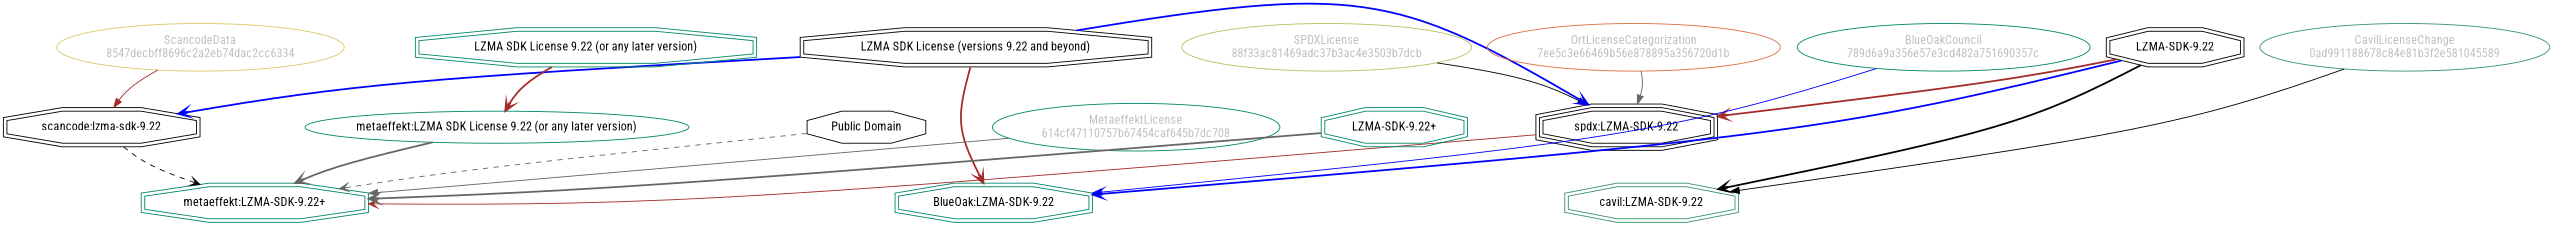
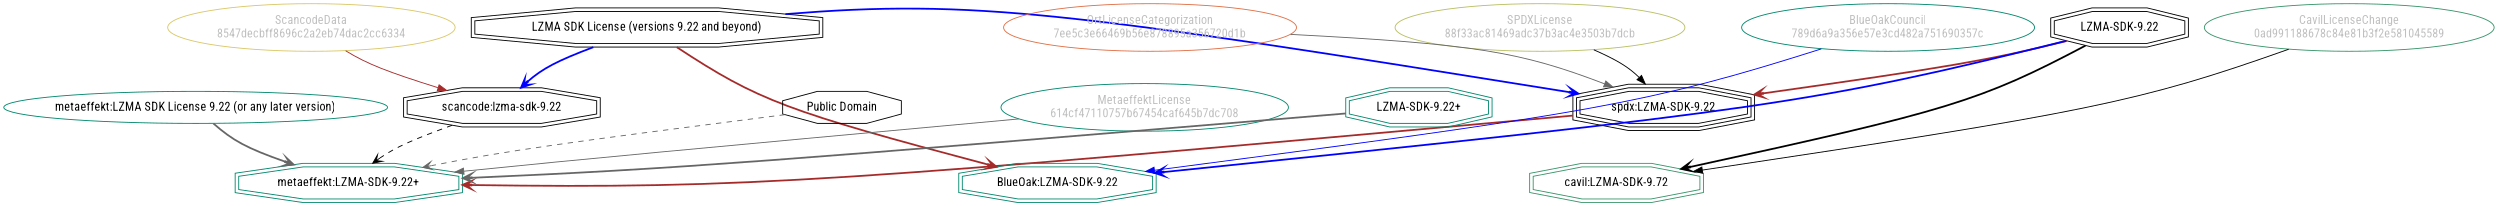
node "LZMA SDK License 9.22 (or any later version)": removed
edge "spdx:LZMA-SDK-9.22" -> "metaeffekt:LZMA-SDK-9.22+": style solid -> bold
node "cavil:LZMA-SDK-9.22": label "cavil:LZMA-SDK-9.22" -> "cavil:LZMA-SDK-9.72"
